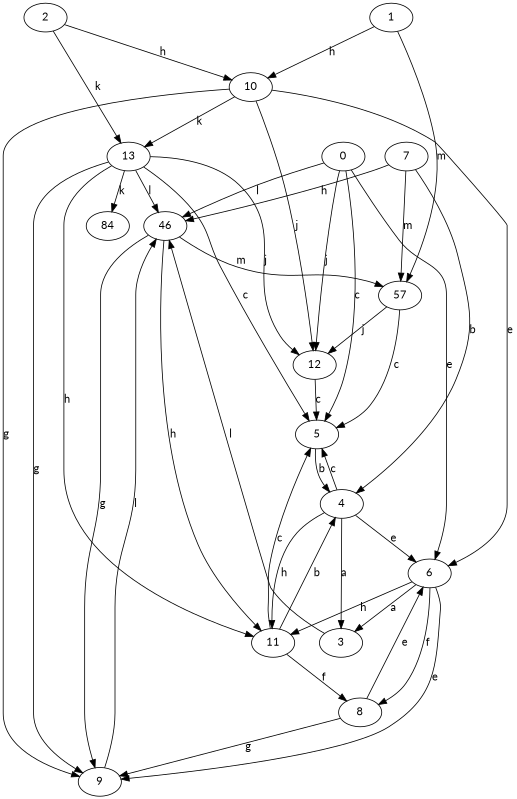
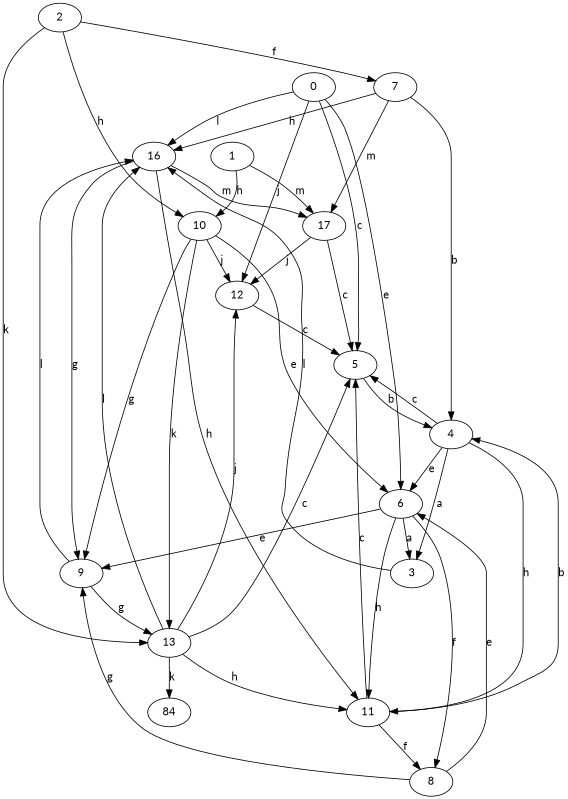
edge "2" -> "7": added, label "f"
node "46": label "46" -> "16"
node "57": label "57" -> "17"
edge "13" -> "9": reversed
